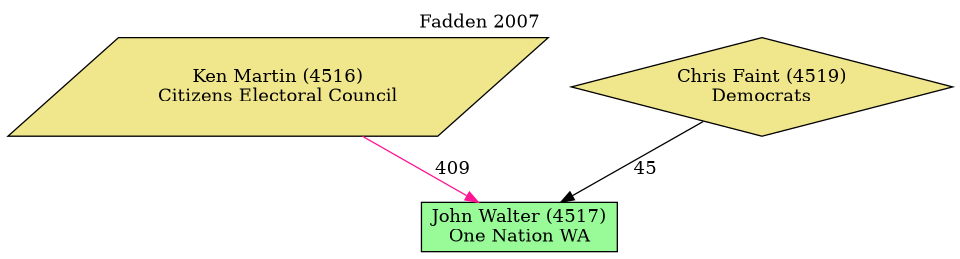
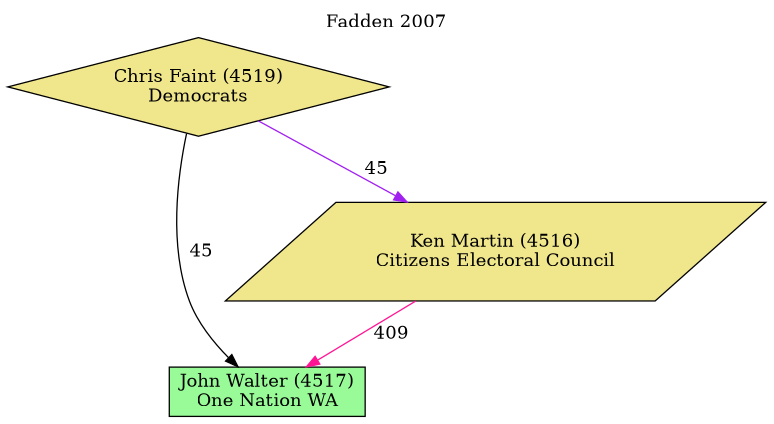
edge "Chris Faint (4519) Democrats" -> "Ken Martin (4516) Citizens Electoral Council": added, label "45"
